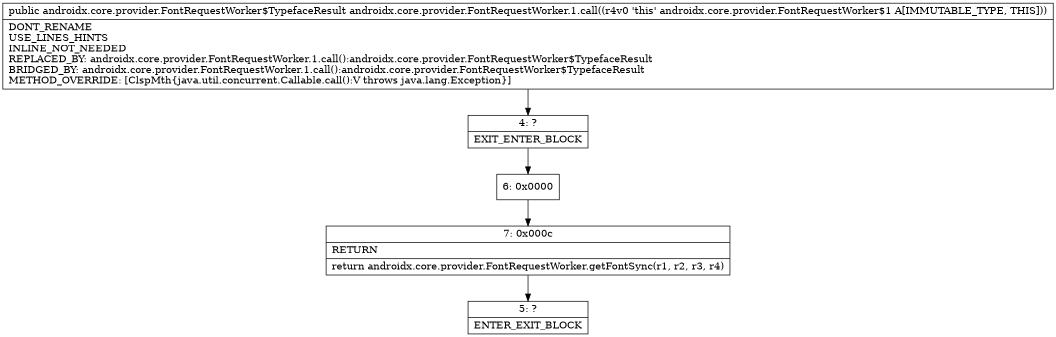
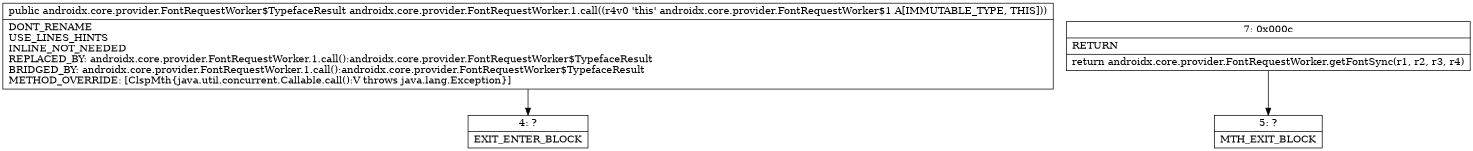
node "6: 0x0000": removed
node "5: ?": text "ENTER_EXIT_BLOCK" -> "MTH_EXIT_BLOCK"
